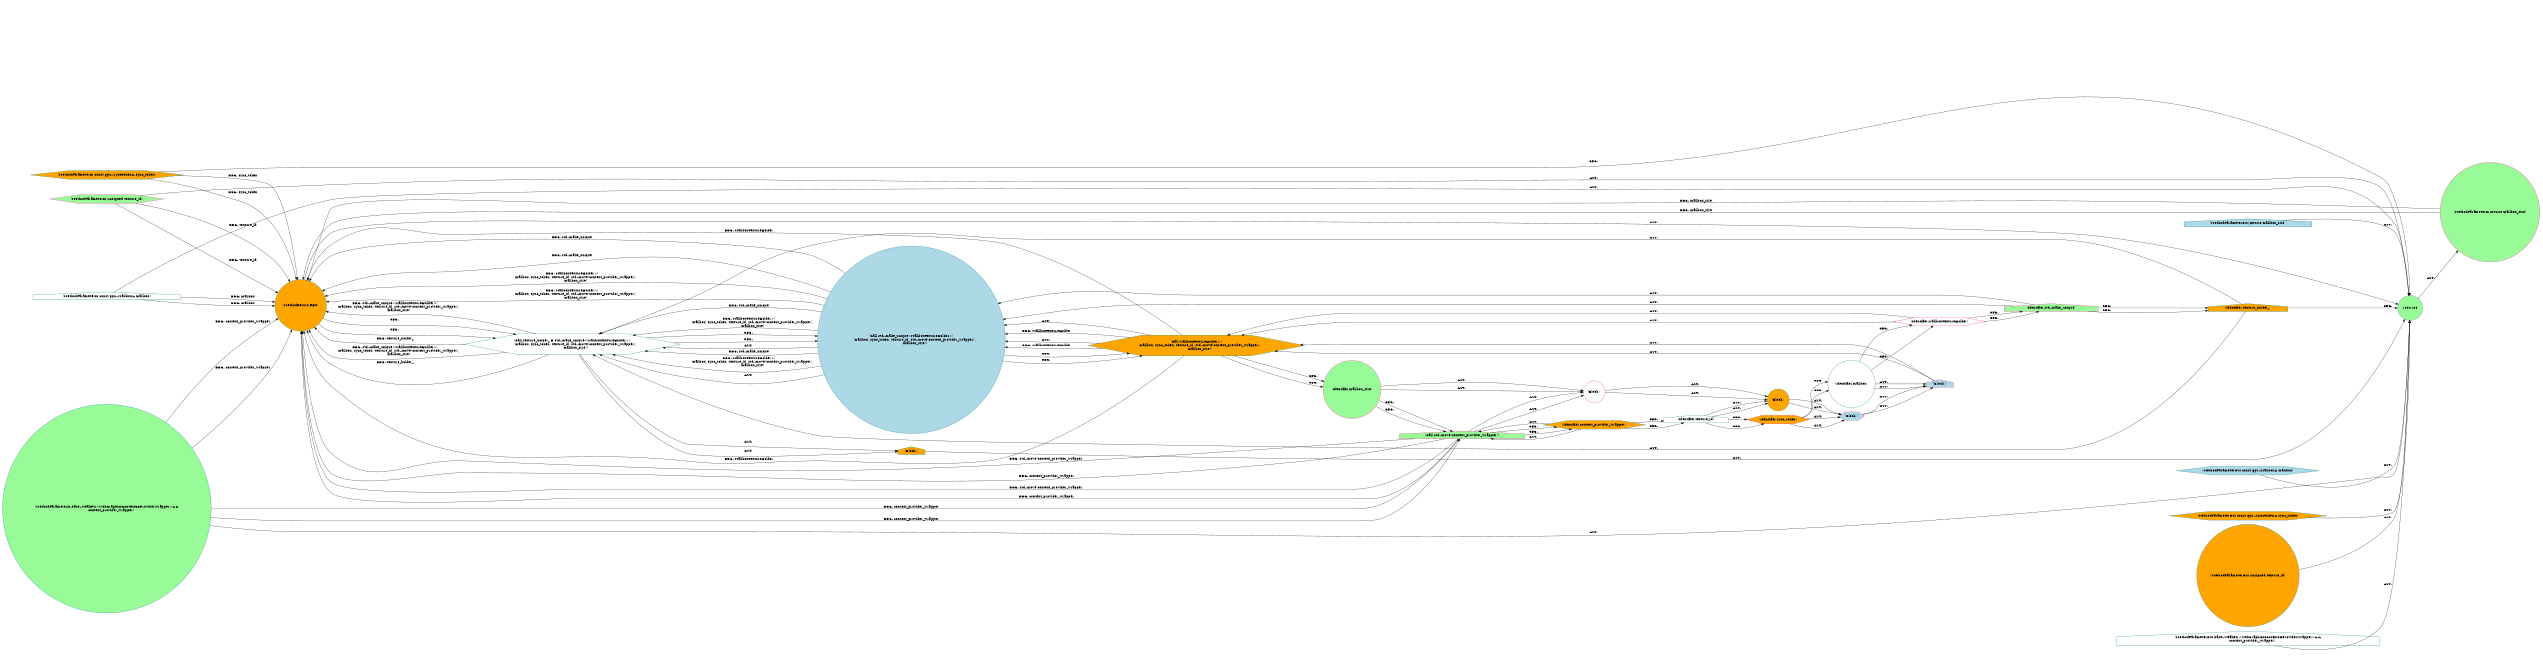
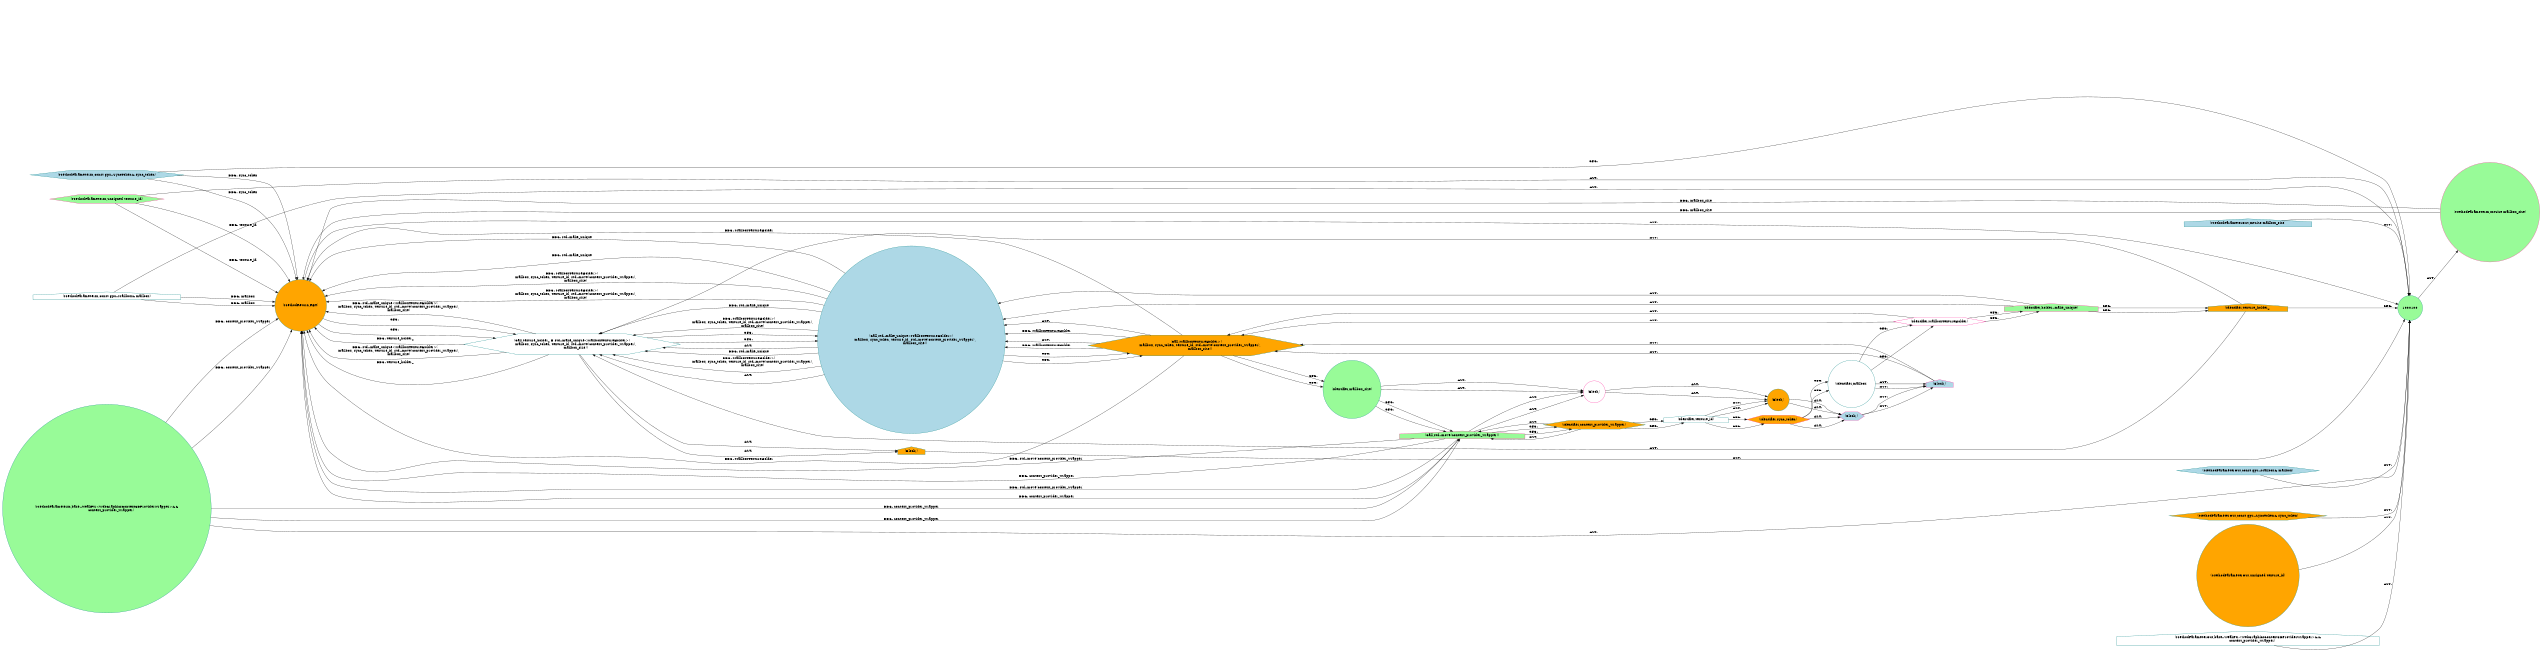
node "(MethodParameterIn,const gpu::SyncToken& sync_token)": fillcolor orange -> lightblue
node "(Identifier,std::make_unique)": label "(Identifier,std::make_unique)" -> "(Identifier,holder::make_unique)"
node "(Identifier,mailbox_size)": color deeppink -> teal
